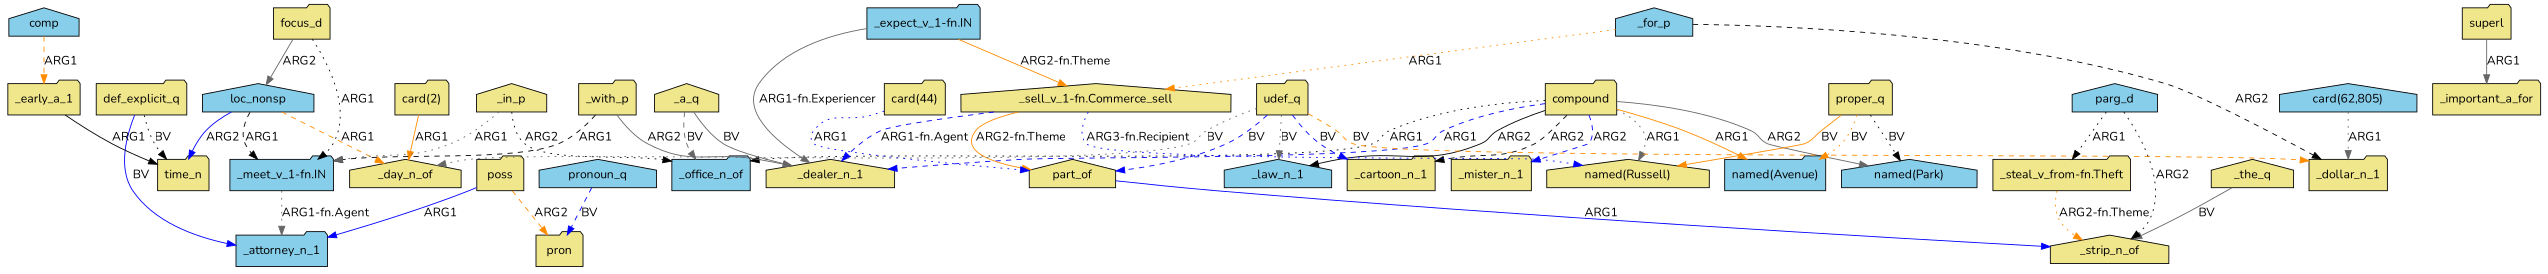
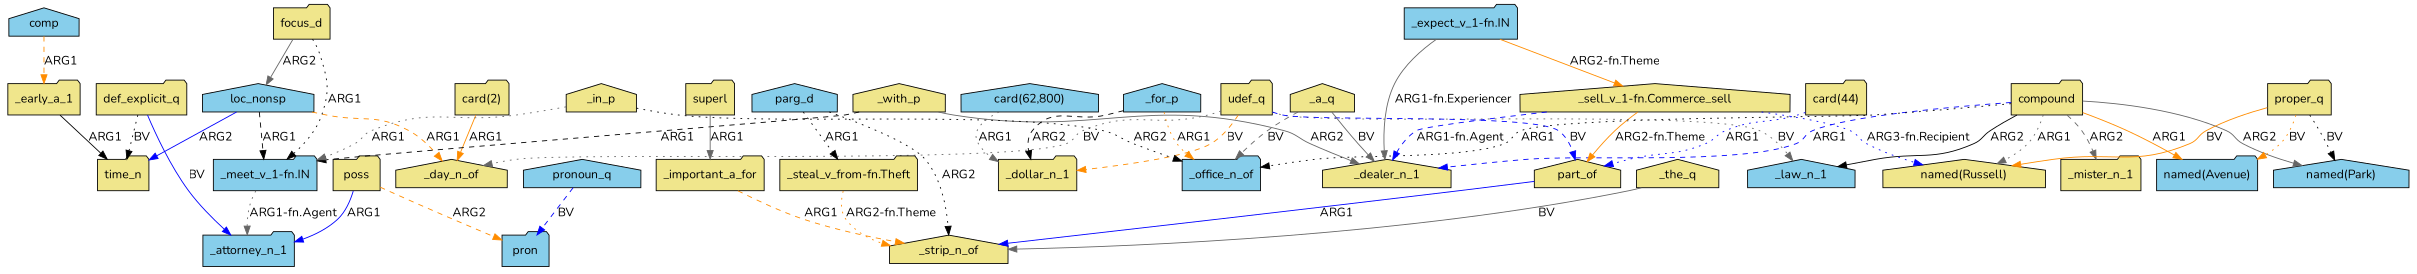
edge "_for_p" -> "_sell_v_1-fn.Commerce_sell": now "_for_p" -> "_office_n_of"
node "_with_p": shape folder -> house
node "card(62,805)": label "card(62,805)" -> "card(62,800)"
edge "compound" -> "_mister_n_1": color blue -> gray40
node "_cartoon_n_1": removed
edge "_important_a_for" -> "_strip_n_of": added, label "ARG1"
node "pron": fillcolor khaki -> skyblue
